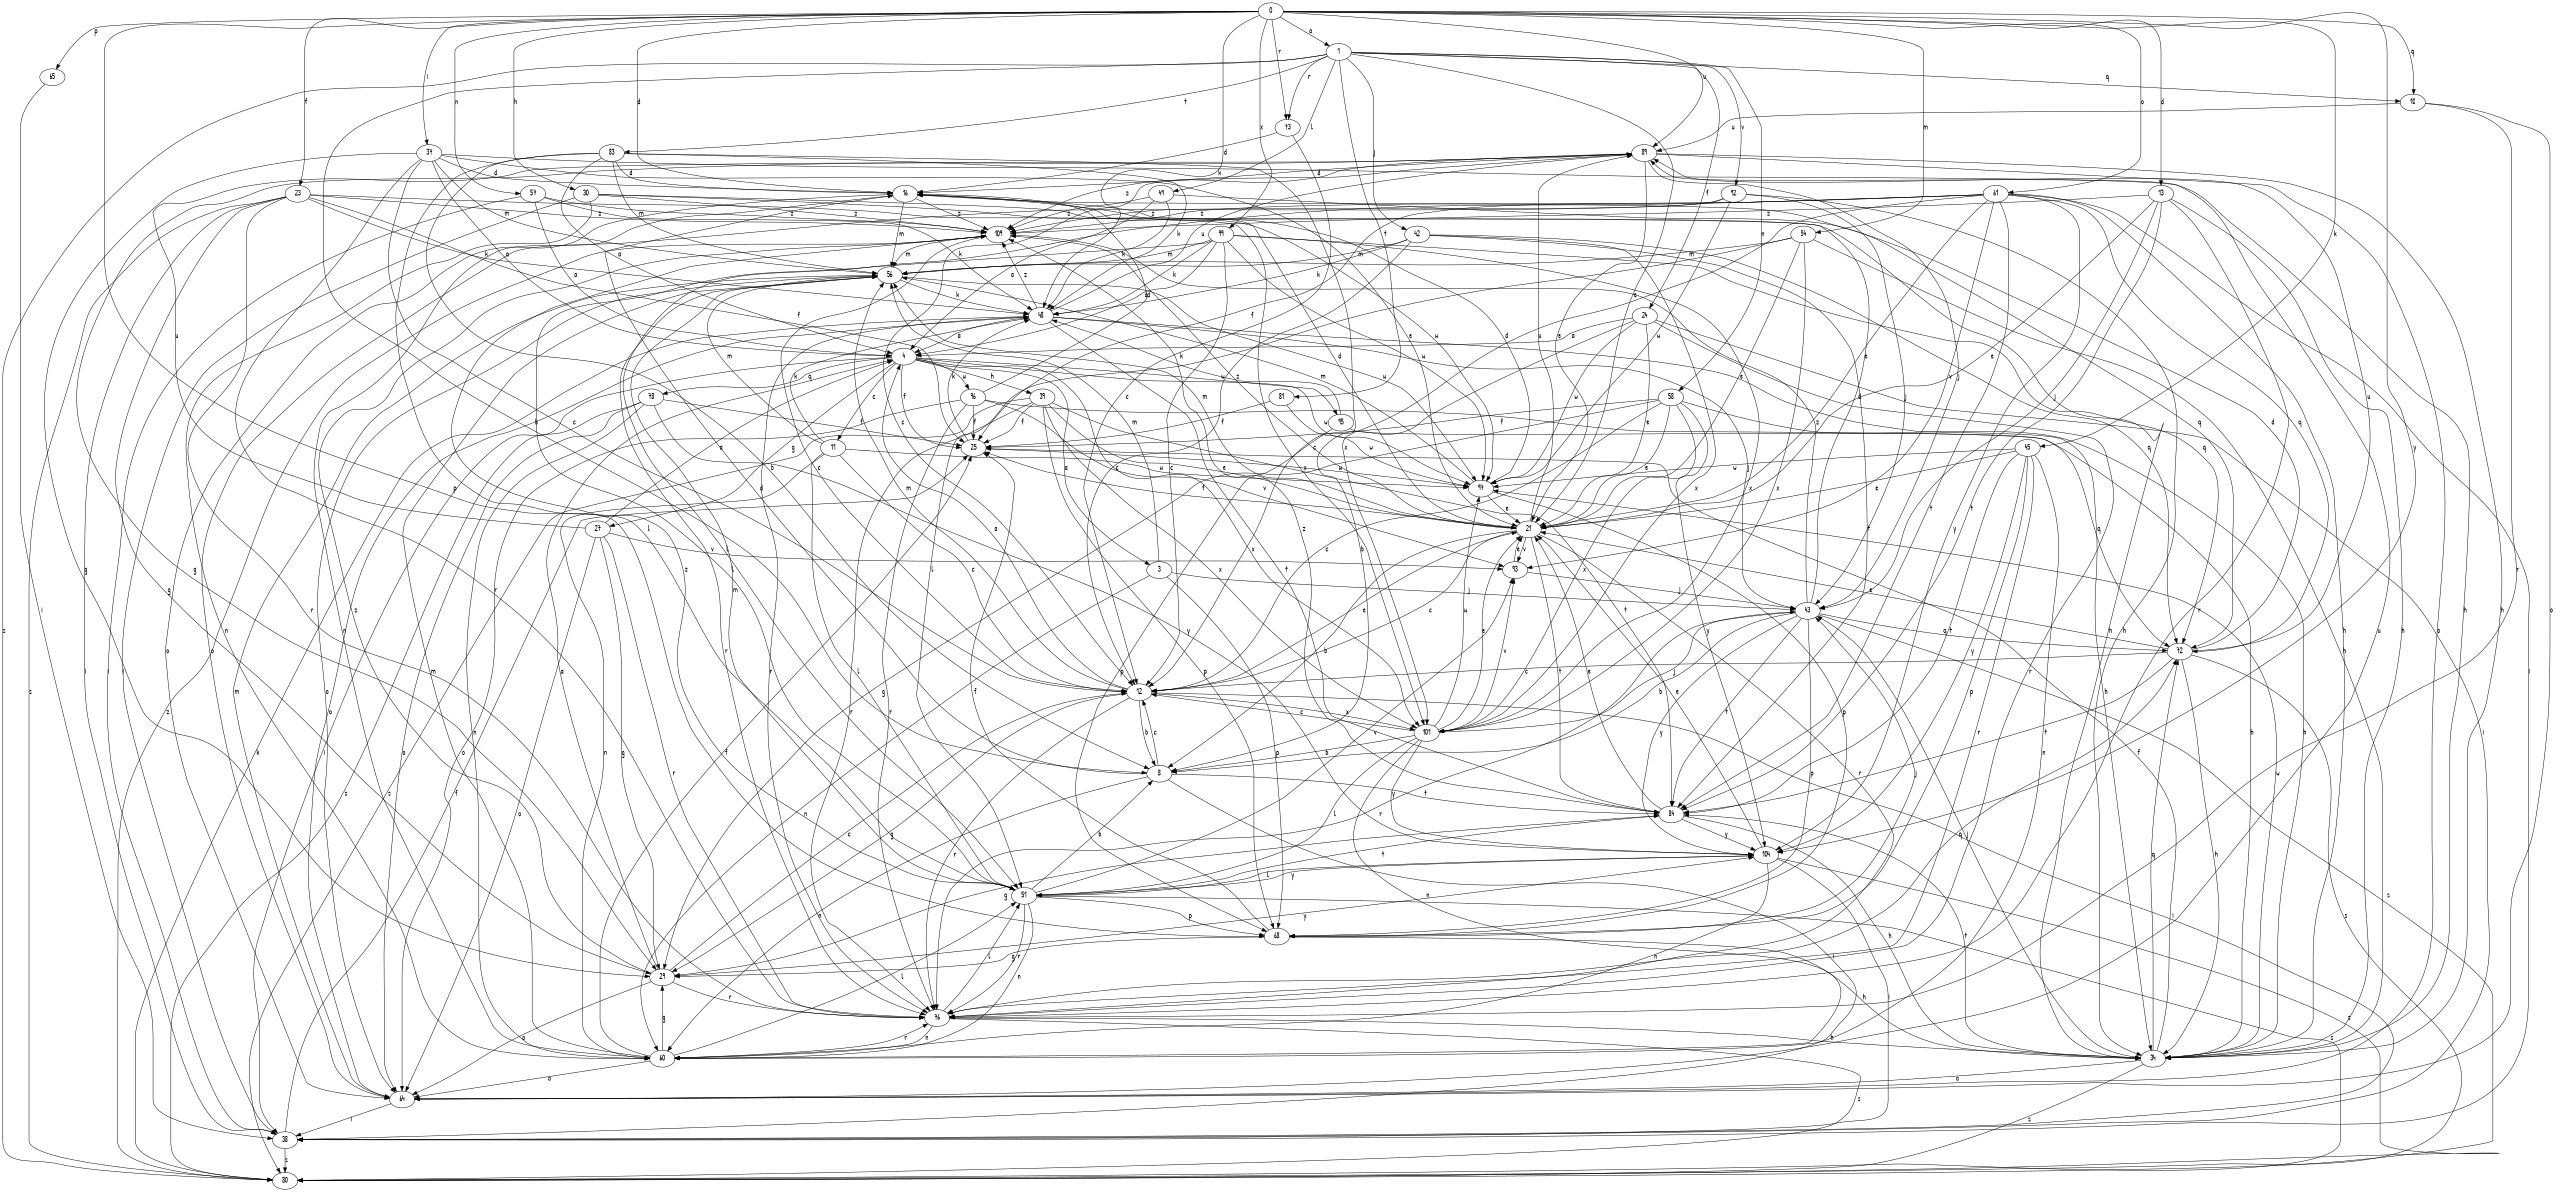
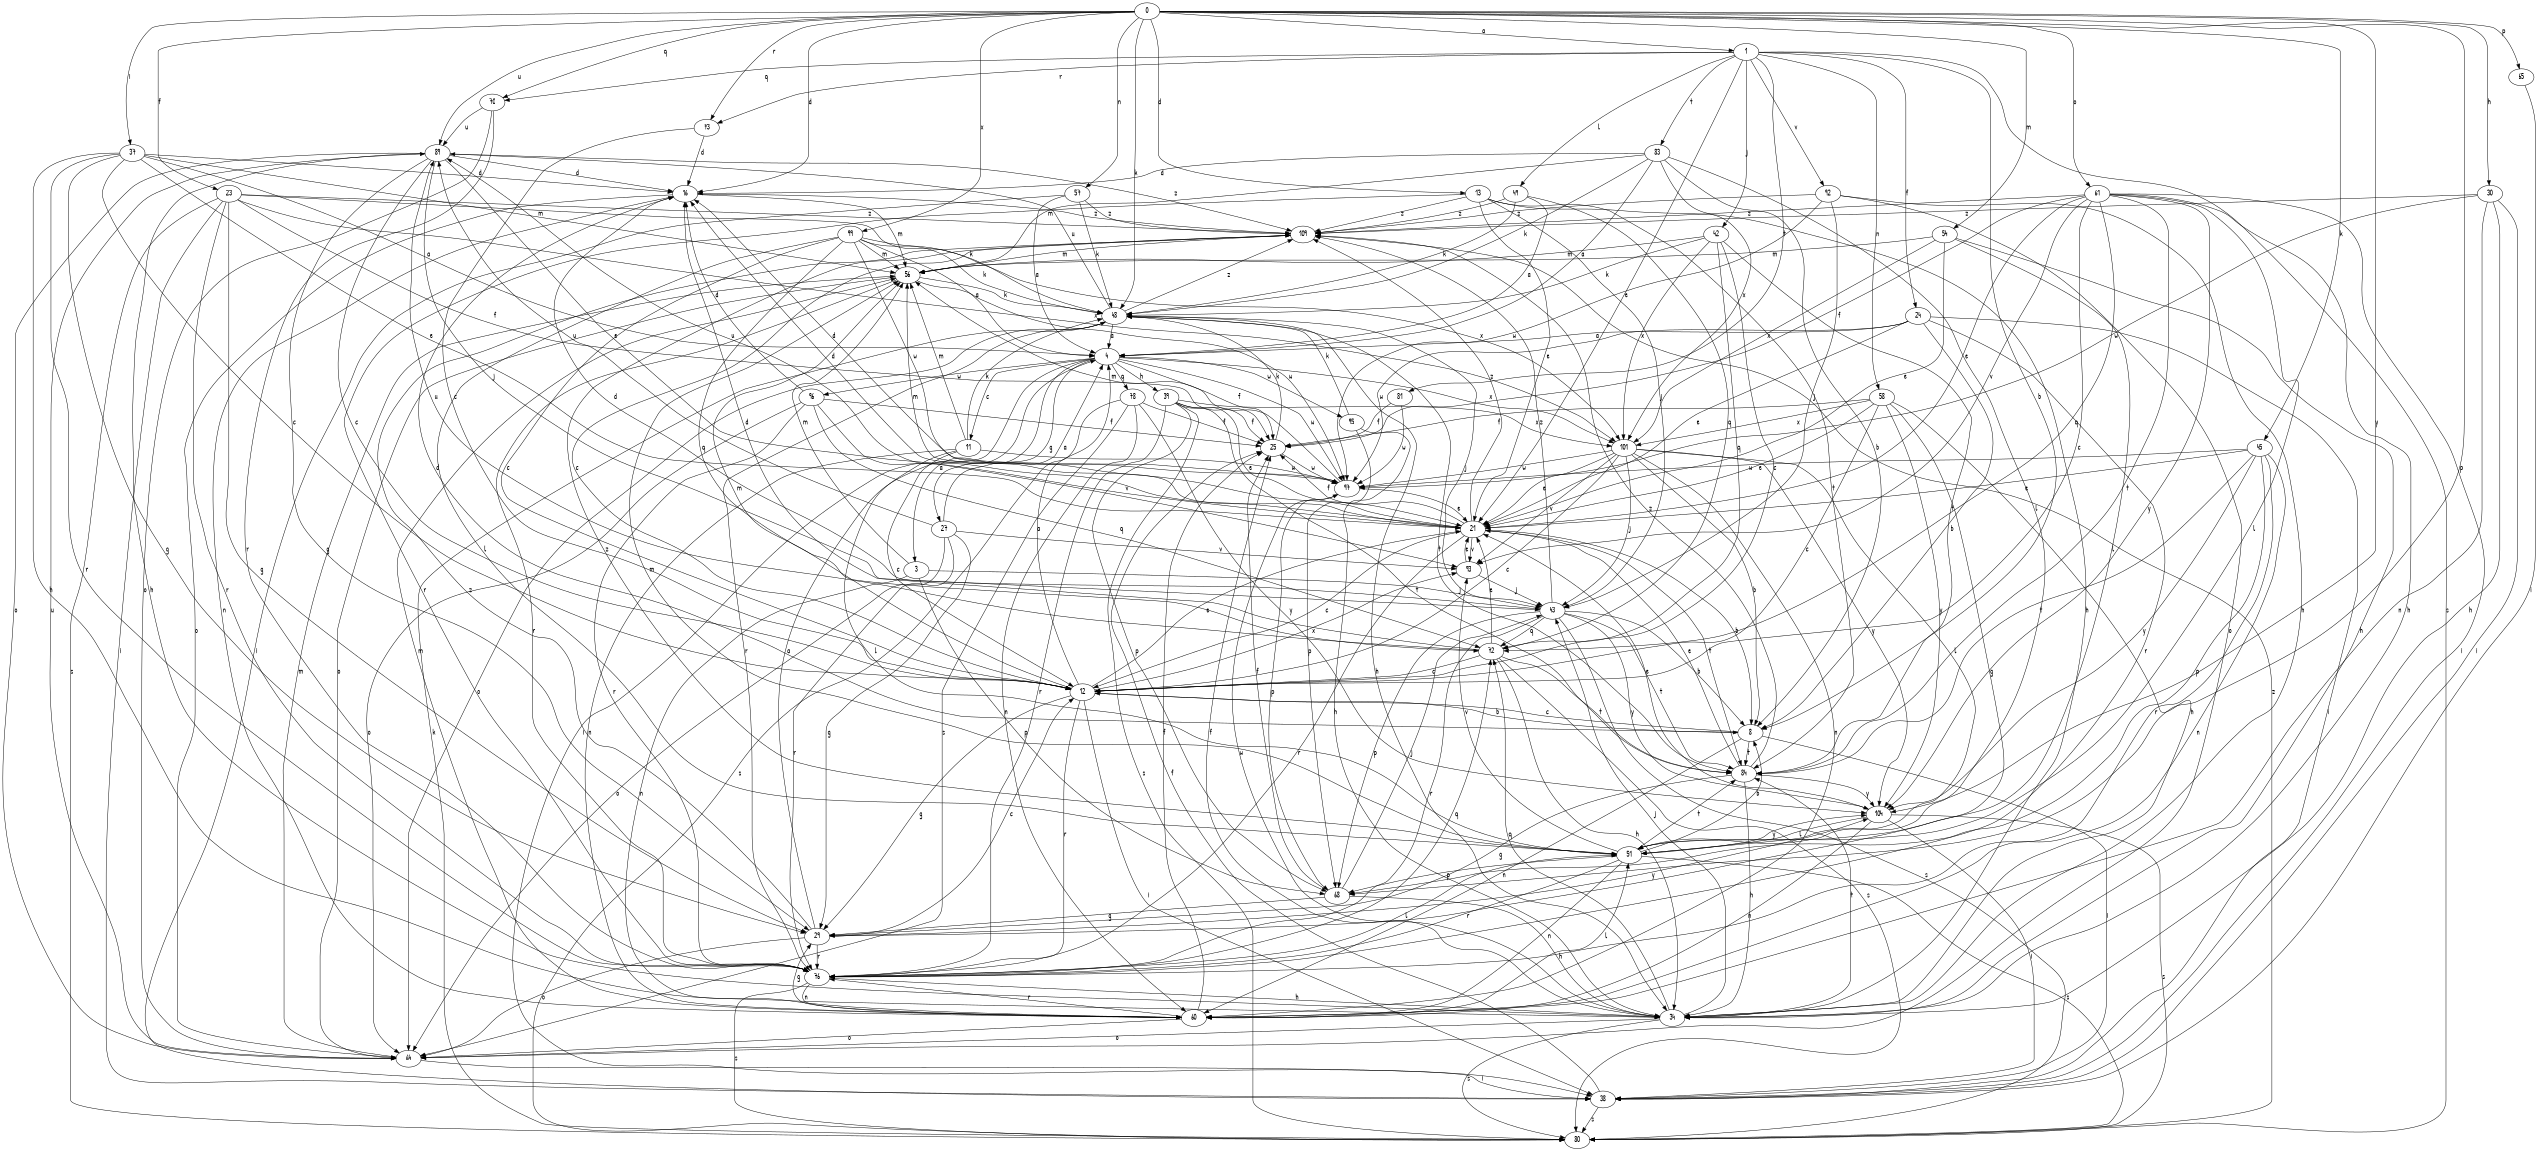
node "10": label "10" -> "70"
edge "12" -> "101": now "12" -> "93"
edge "78" -> "64": label "o" -> "s"
